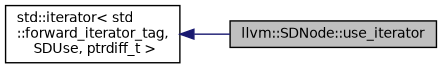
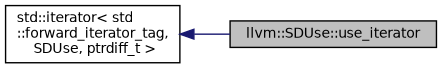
node "llvm::SDNode::use_iterator": label "llvm::SDNode::use_iterator" -> "llvm::SDUse::use_iterator"
